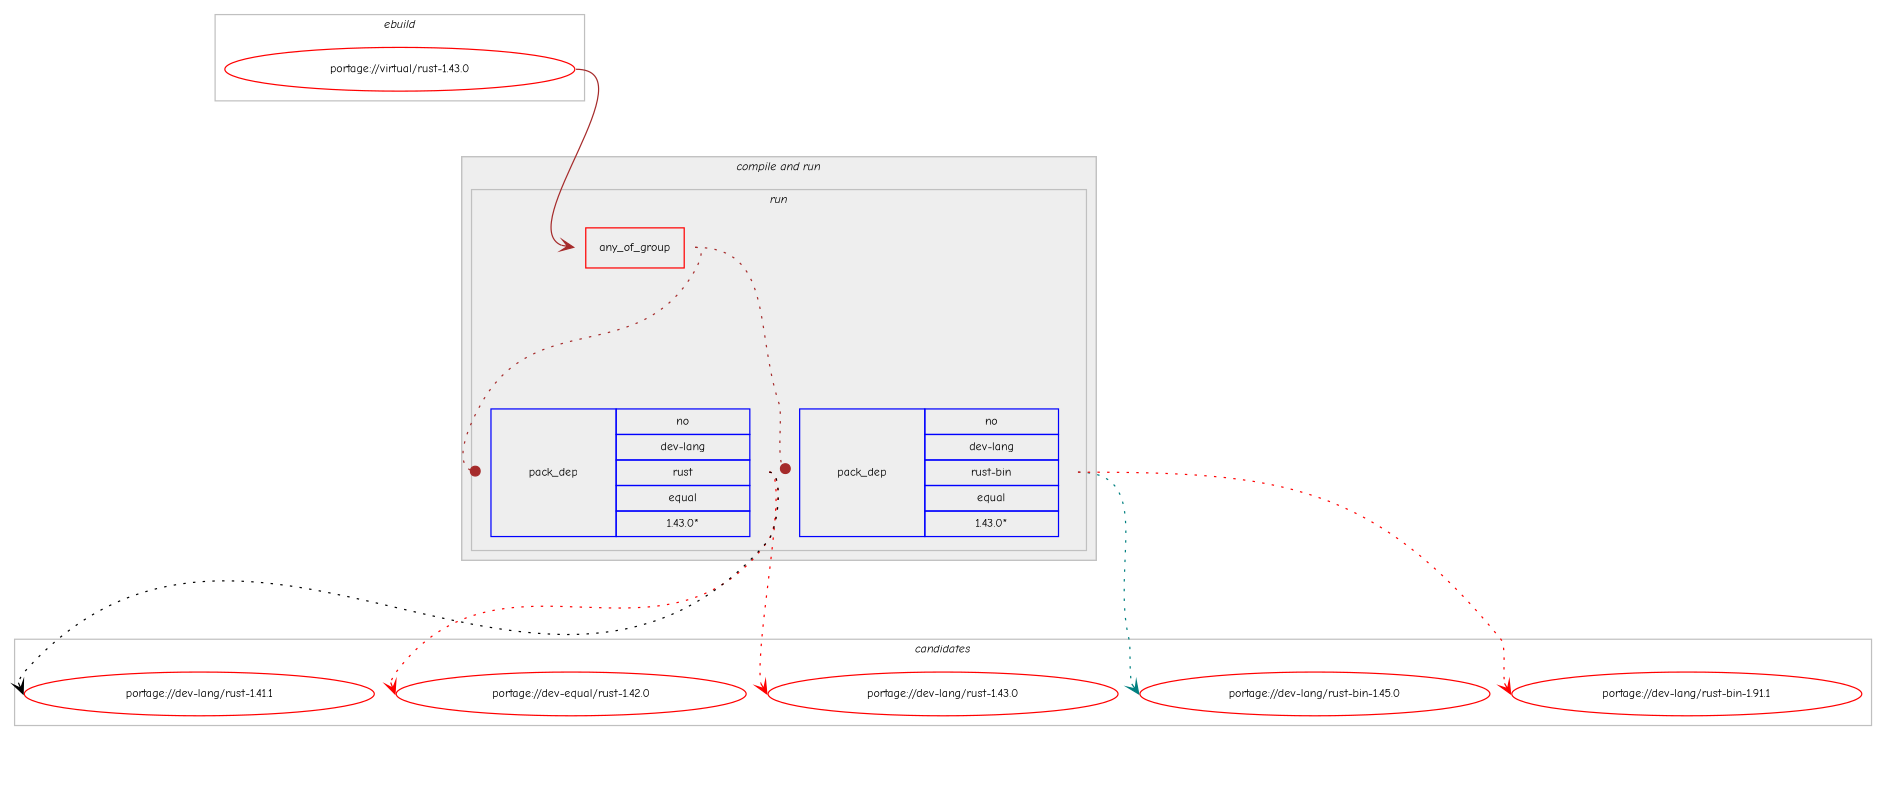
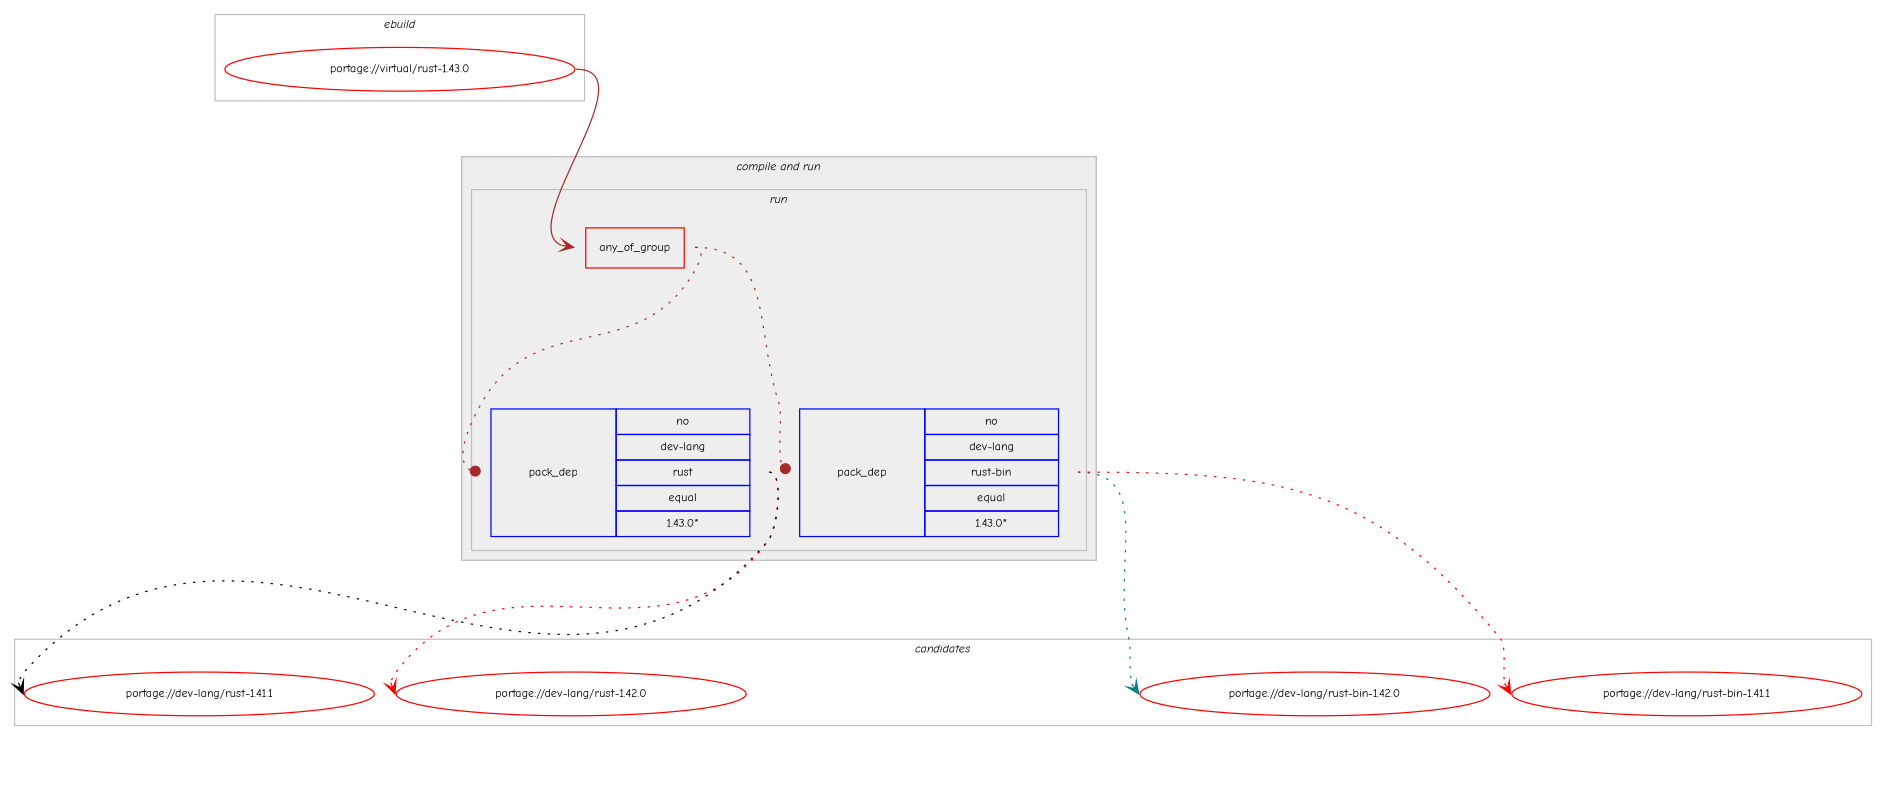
node "portage://dev-equal/rust-1.42.0": label "portage://dev-equal/rust-1.42.0" -> "portage://dev-lang/rust-1.42.0"
node "portage://dev-lang/rust-1.43.0": removed
node "portage://dev-lang/rust-bin-1.45.0": label "portage://dev-lang/rust-bin-1.45.0" -> "portage://dev-lang/rust-bin-1.42.0"
node "portage://dev-lang/rust-bin-1.91.1": label "portage://dev-lang/rust-bin-1.91.1" -> "portage://dev-lang/rust-bin-1.41.1"
